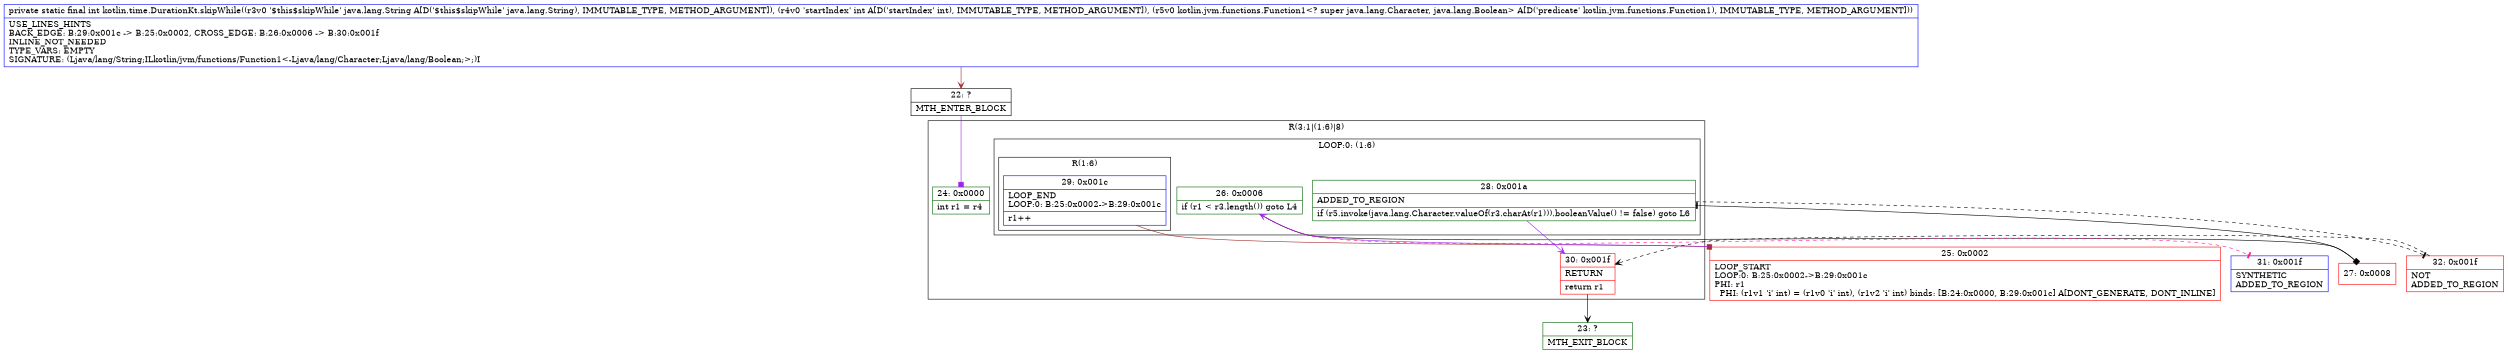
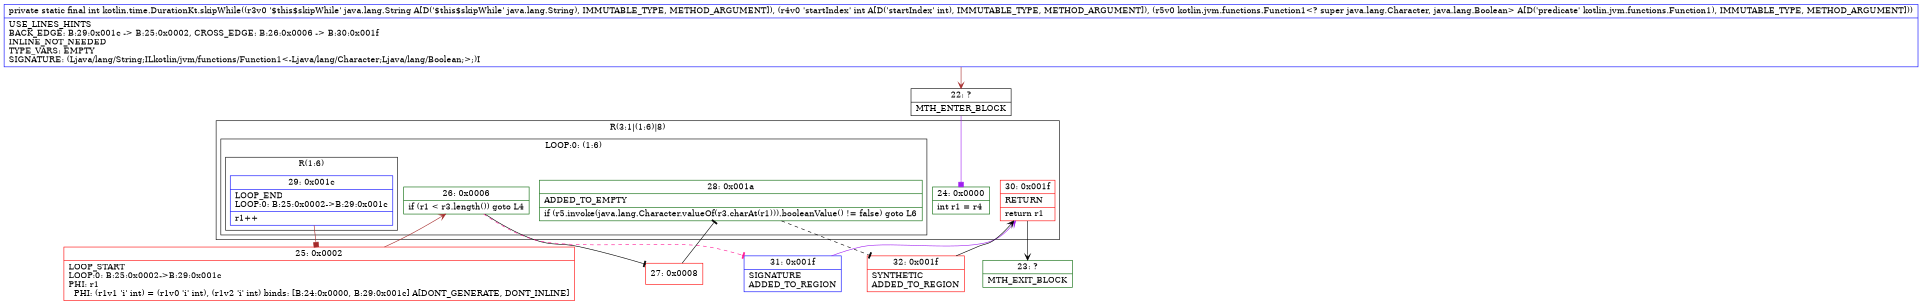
node "28: 0x001a": text "ADDED_TO_REGION" -> "ADDED_TO_EMPTY"
edge "28: 0x001a" -> "30: 0x001f": now "31: 0x001f" -> "30: 0x001f"
edge "32: 0x001f" -> "30: 0x001f": style dashed -> solid
edge "26: 0x0006" -> "27: 0x0008": arrowhead box -> tee
edge "25: 0x0002" -> "26: 0x0006": color purple -> brown
node "31: 0x001f": text "SYNTHETIC" -> "SIGNATURE"
node "32: 0x001f": text "NOT" -> "SYNTHETIC"
